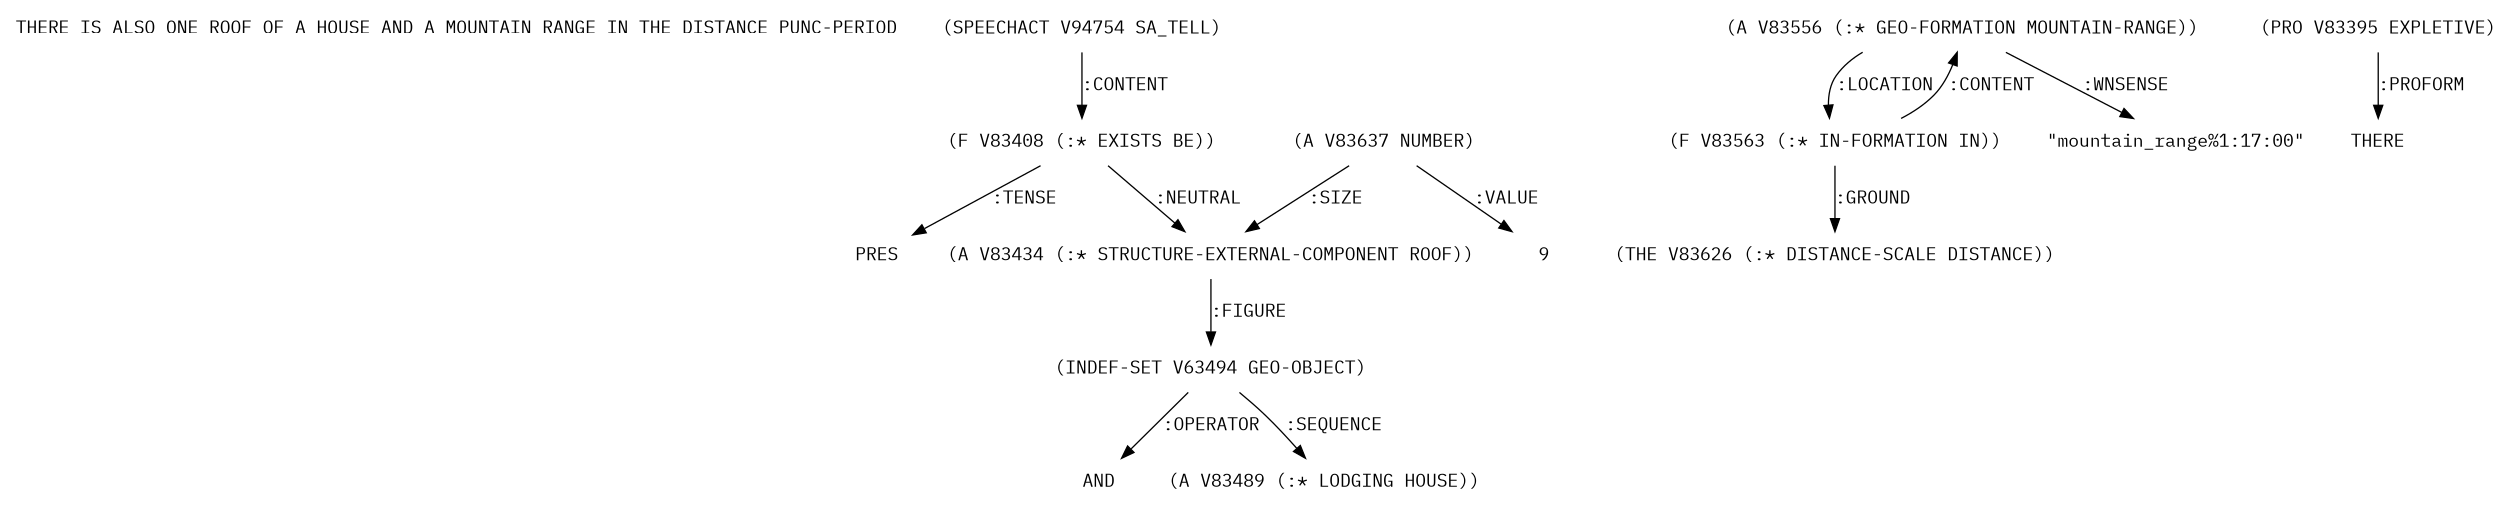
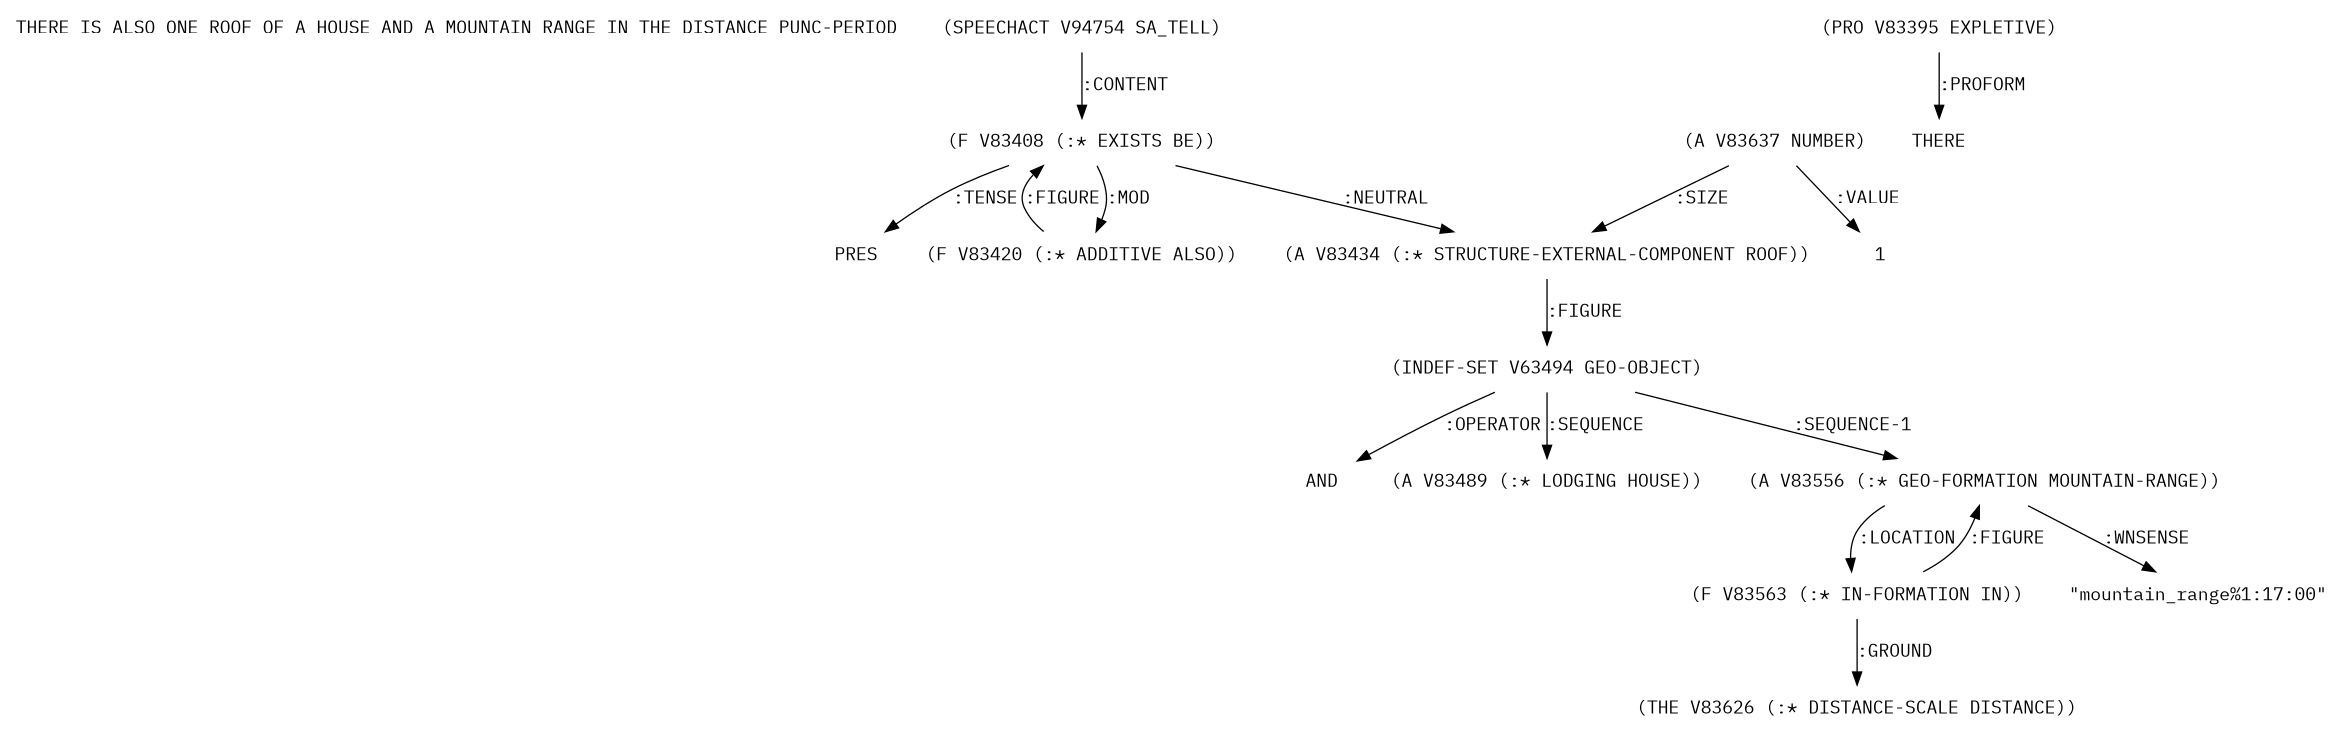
edge "(F V83563 (:* IN-FORMATION IN))" -> "(A V83556 (:* GEO-FORMATION MOUNTAIN-RANGE))": label ":CONTENT" -> ":FIGURE"
node "(F V83420 (:* ADDITIVE ALSO))": added
node "9": label "9" -> "1"
edge "(INDEF-SET V63494 GEO-OBJECT)" -> "(A V83556 (:* GEO-FORMATION MOUNTAIN-RANGE))": added, label ":SEQUENCE-1"
